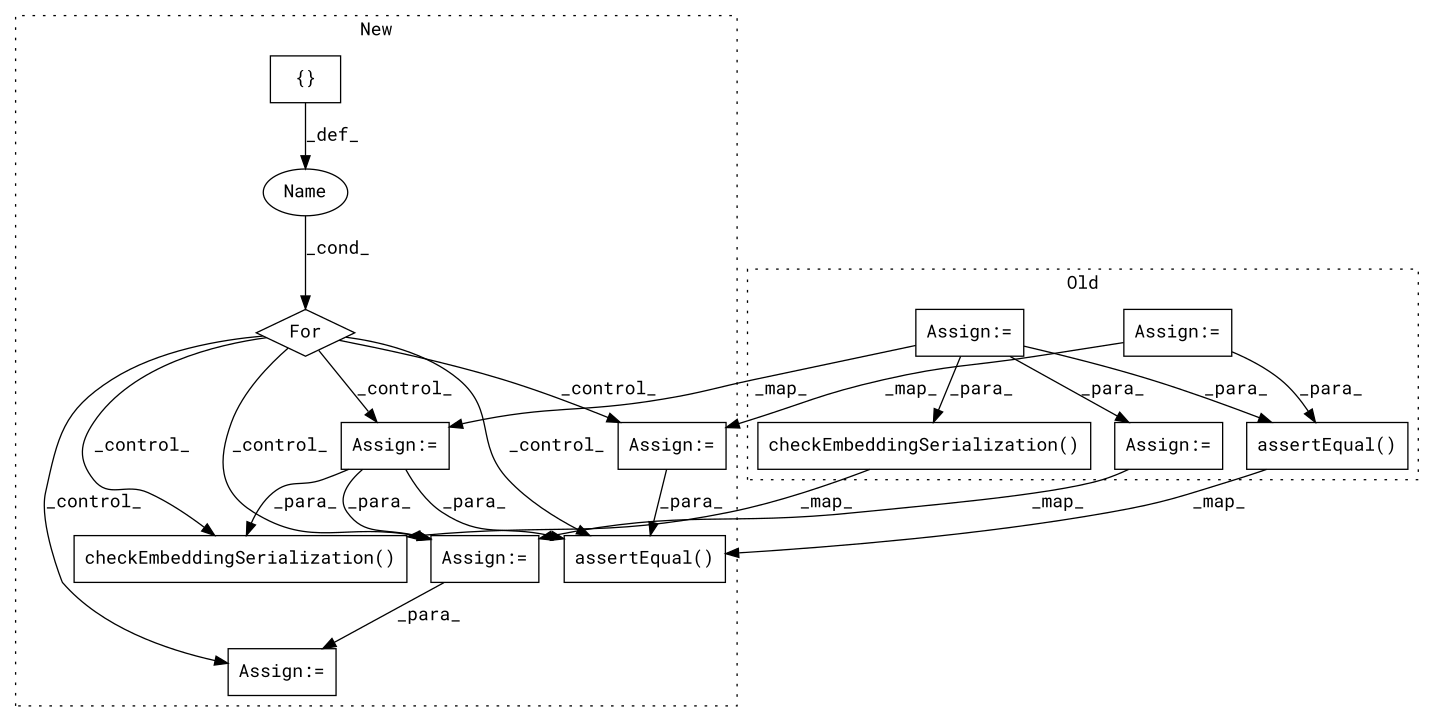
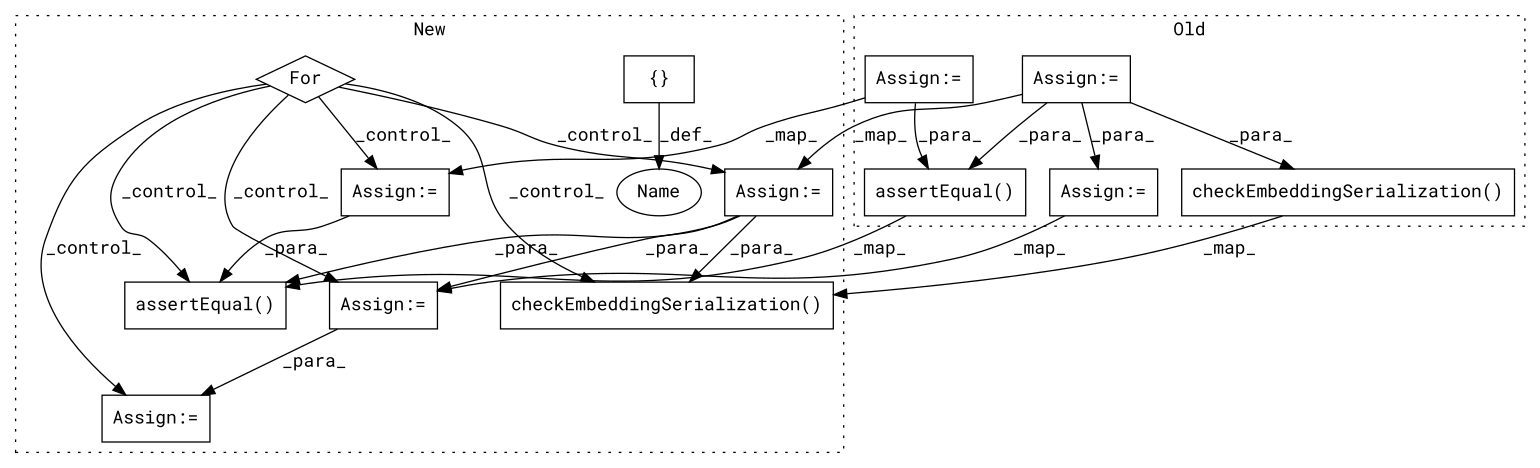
edge "Name" -> "For": removed, label "_cond_"
